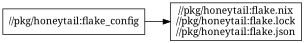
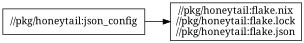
node "//pkg/honeytail:flake_config": label "//pkg/honeytail:flake_config" -> "//pkg/honeytail:json_config"
